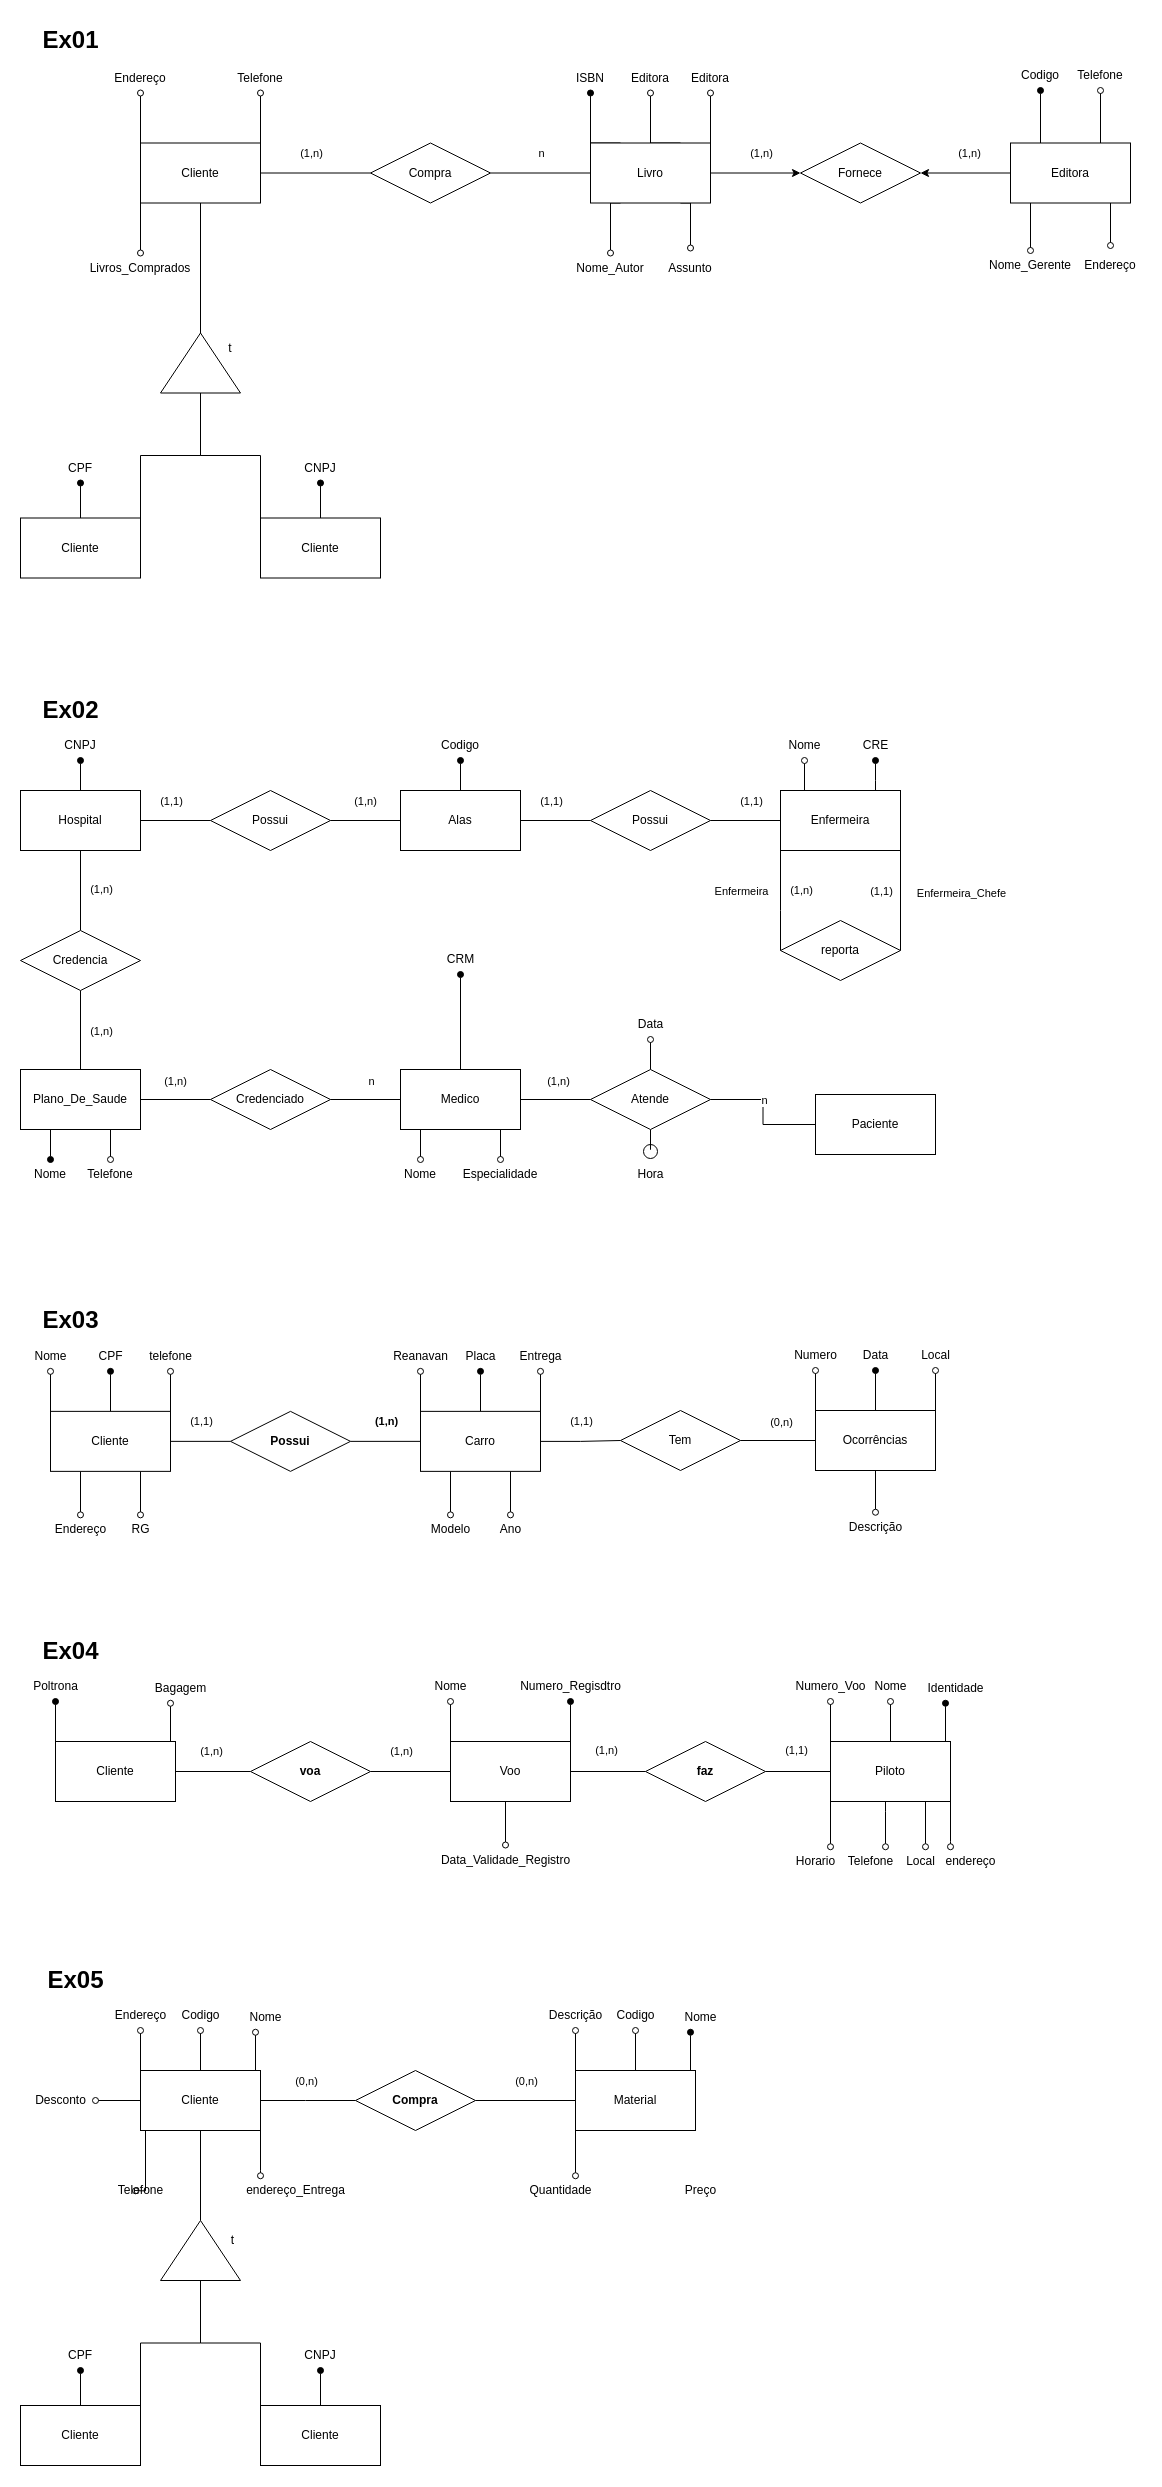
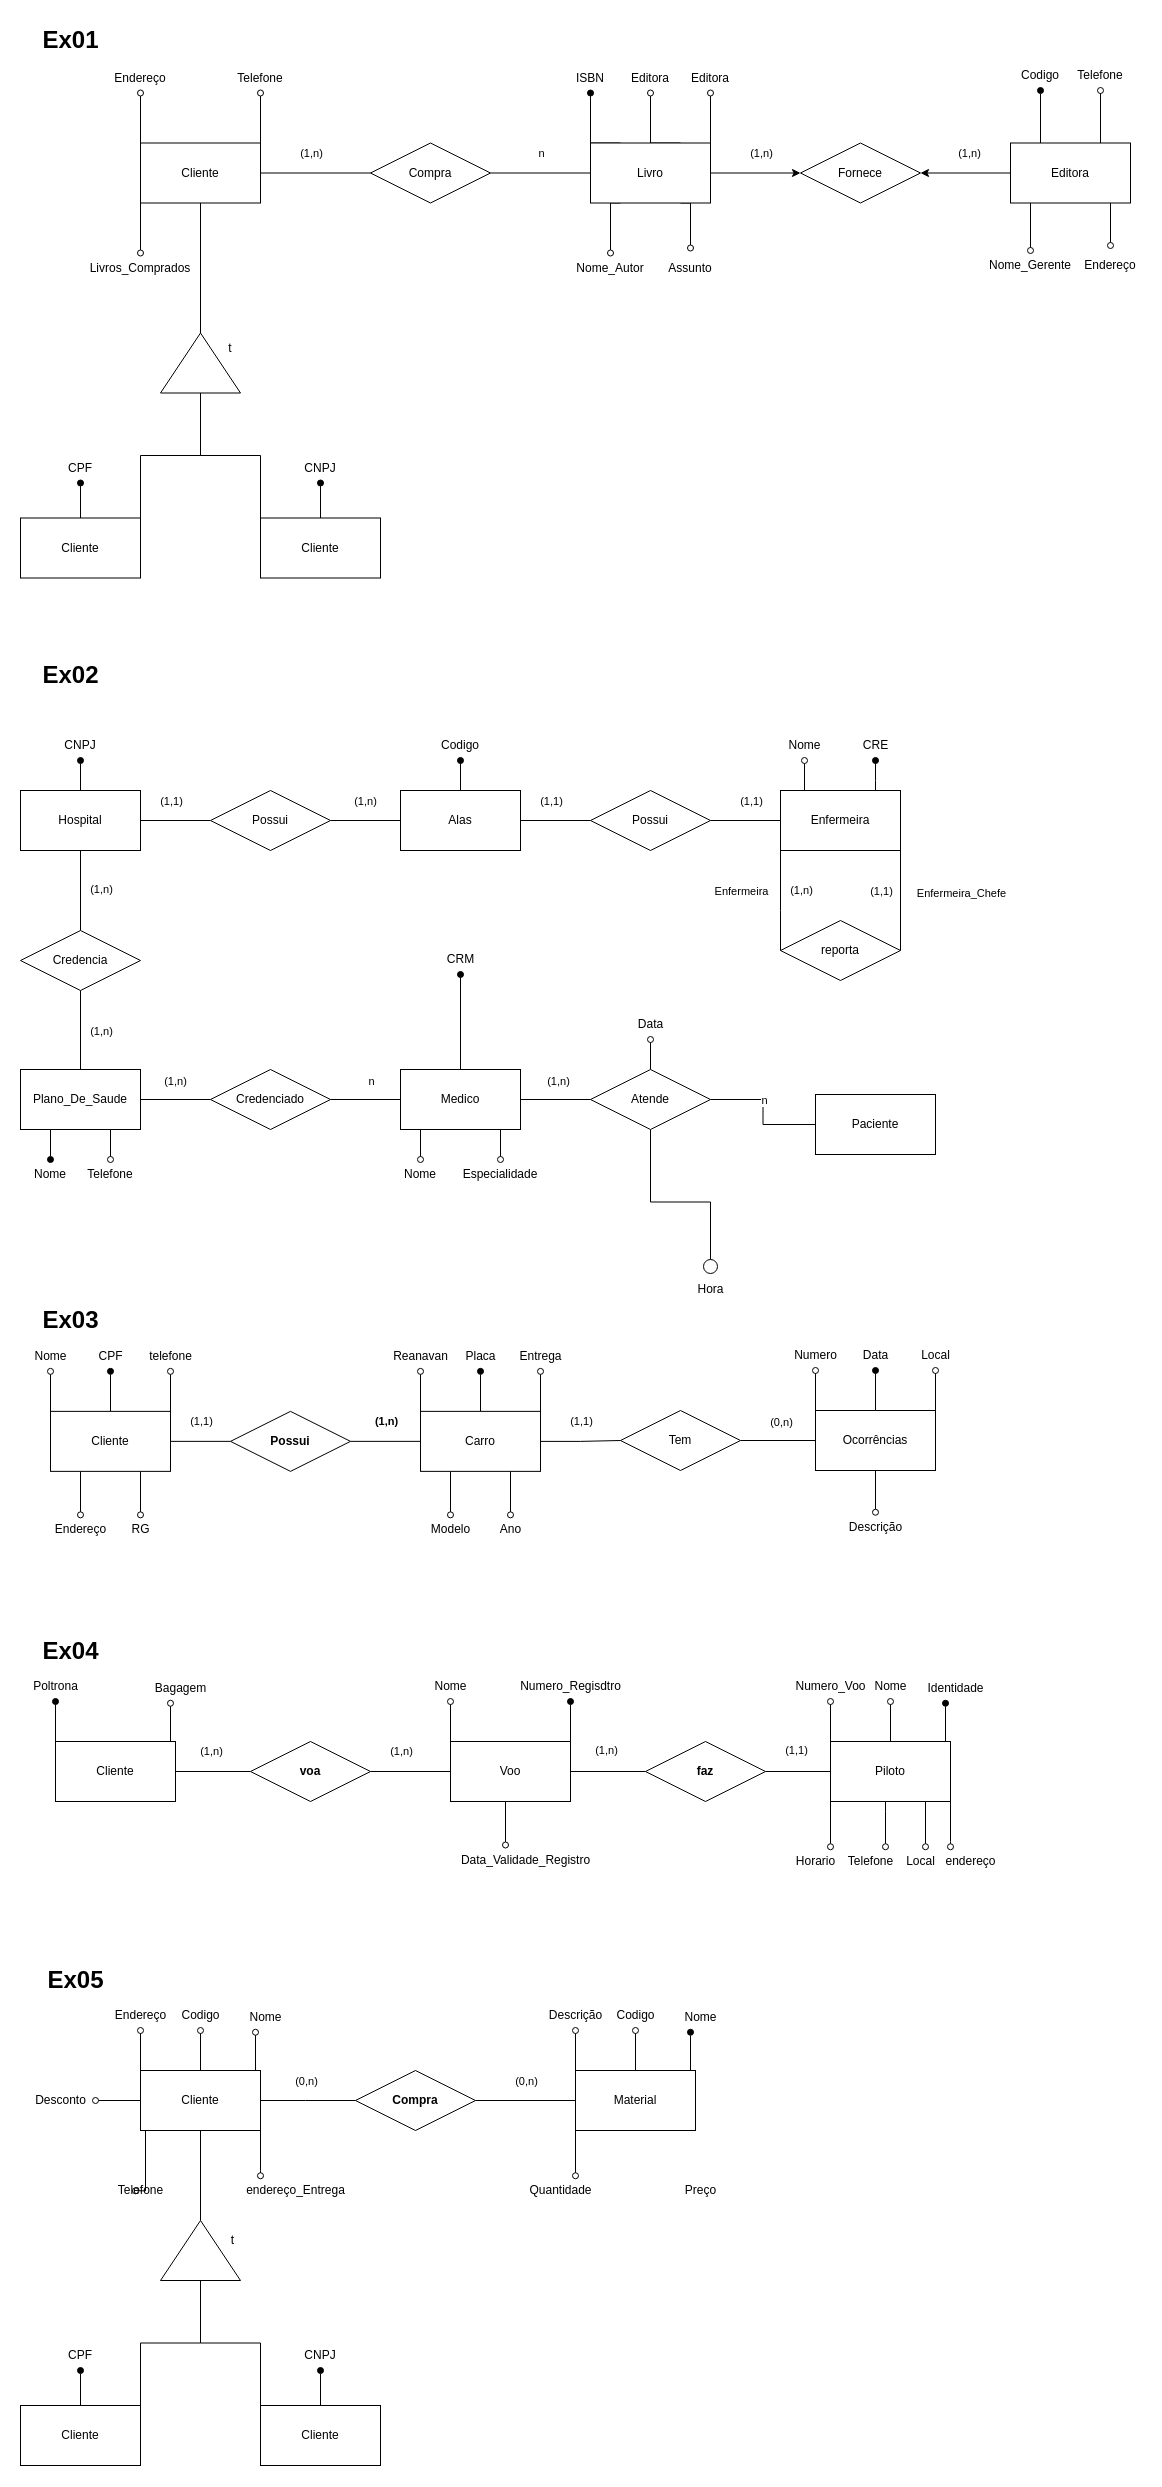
node "Ex02": moved (71, 711) -> (71, 676)
node "Hora": moved (651, 1175) -> (711, 1290)
node "Data_Validade_Registro": moved (506, 1860) -> (526, 1860)
